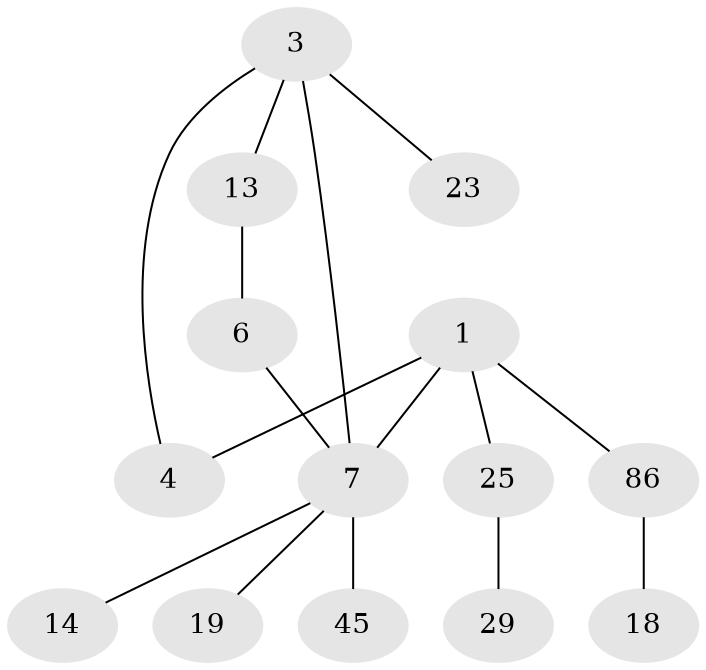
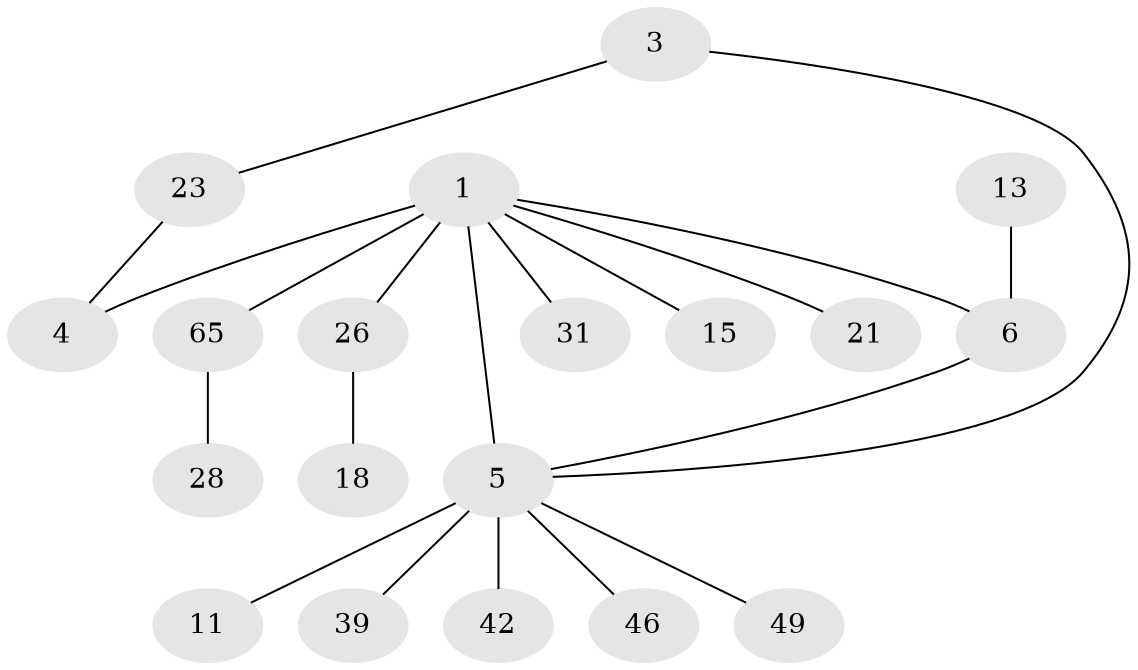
edge "3" -- "13": removed
edge "3" -- "4": now "23" -- "4"
edge "1" -- "6": added
node "31": added
node "15": added
node "21": added
node "7": label "7" -> "5"
node "25": label "25" -> "65"
node "86": label "86" -> "26"
node "14": label "14" -> "11"
node "19": label "19" -> "39"
node "45": label "45" -> "49"
node "42": added
node "29": label "29" -> "28"
node "46": added
